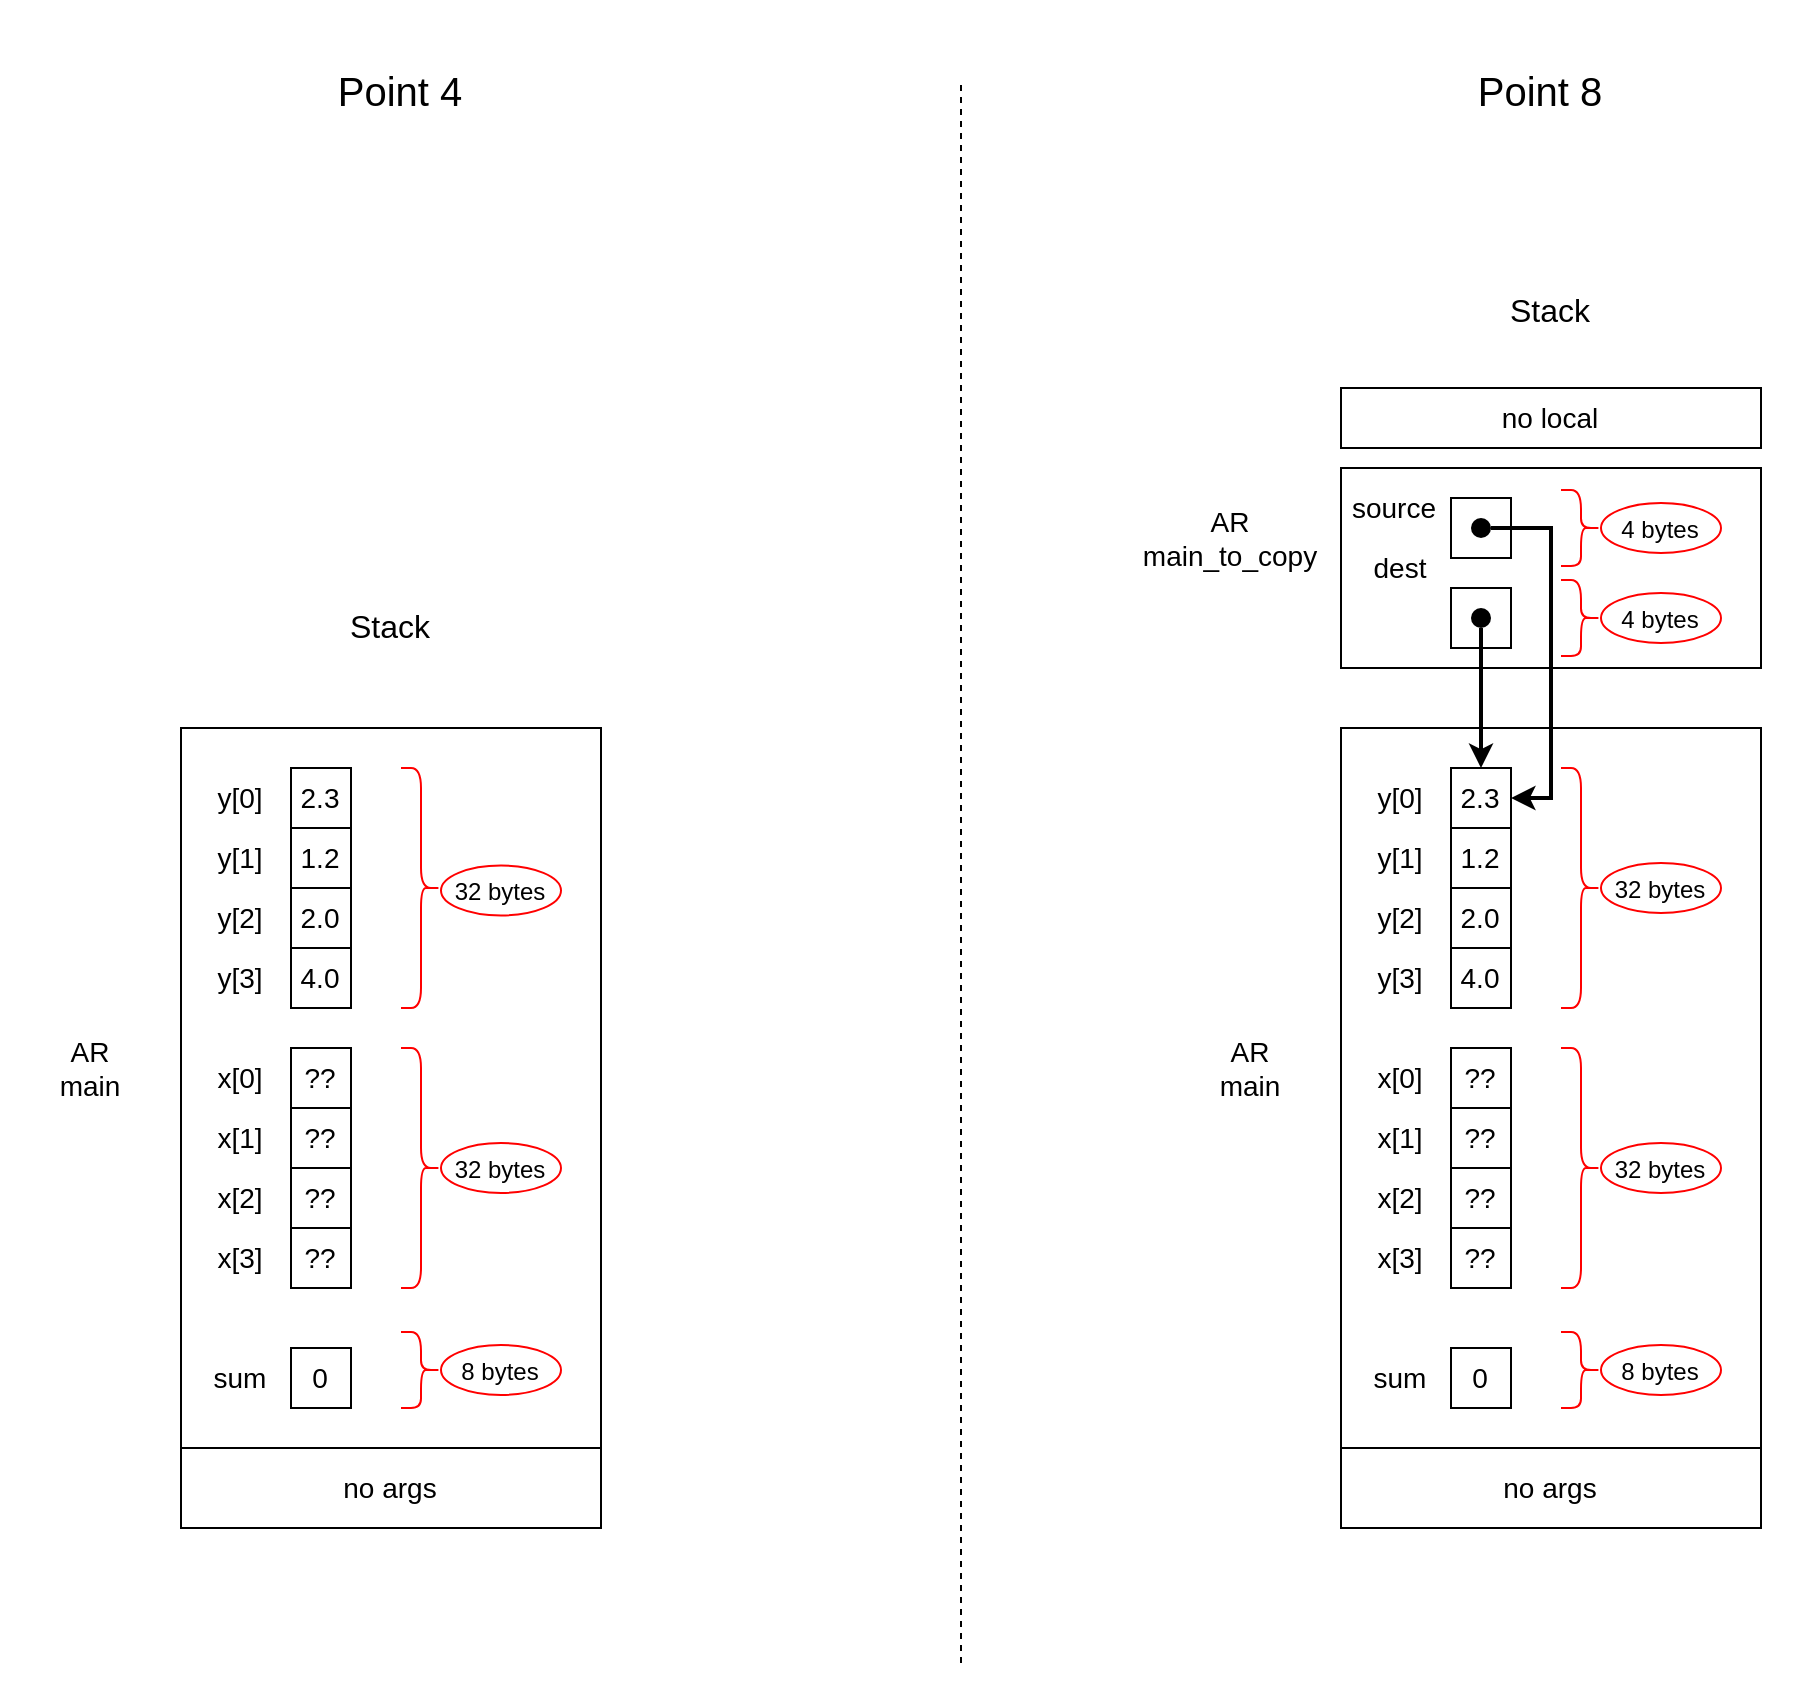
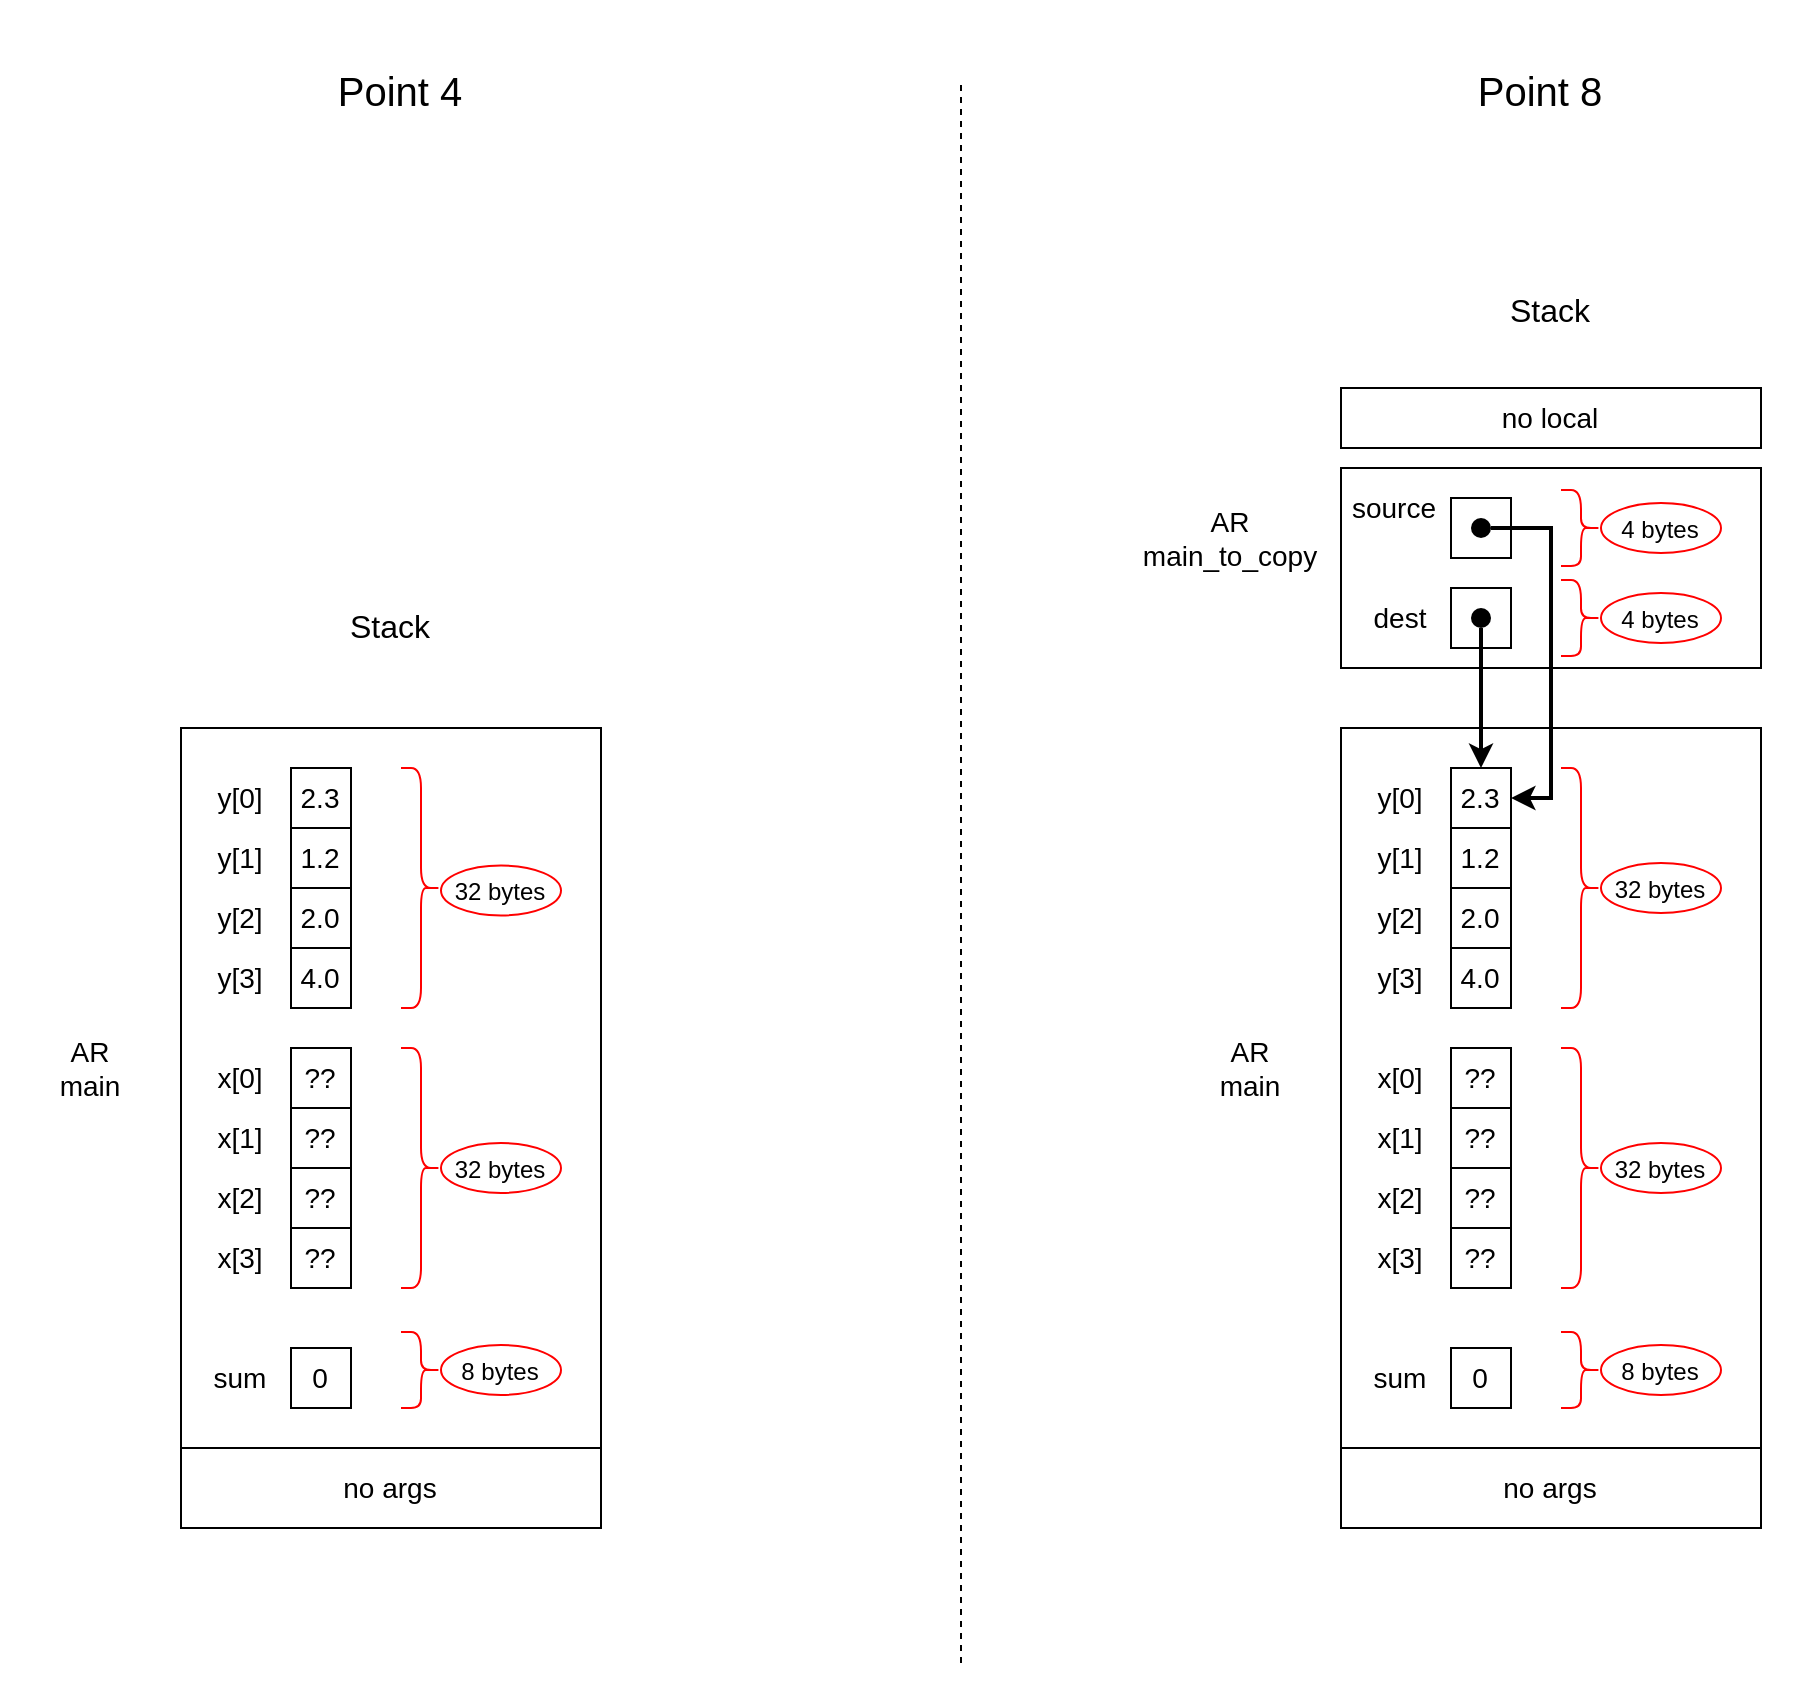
node "dest": moved (1401, 568) -> (1401, 618)
